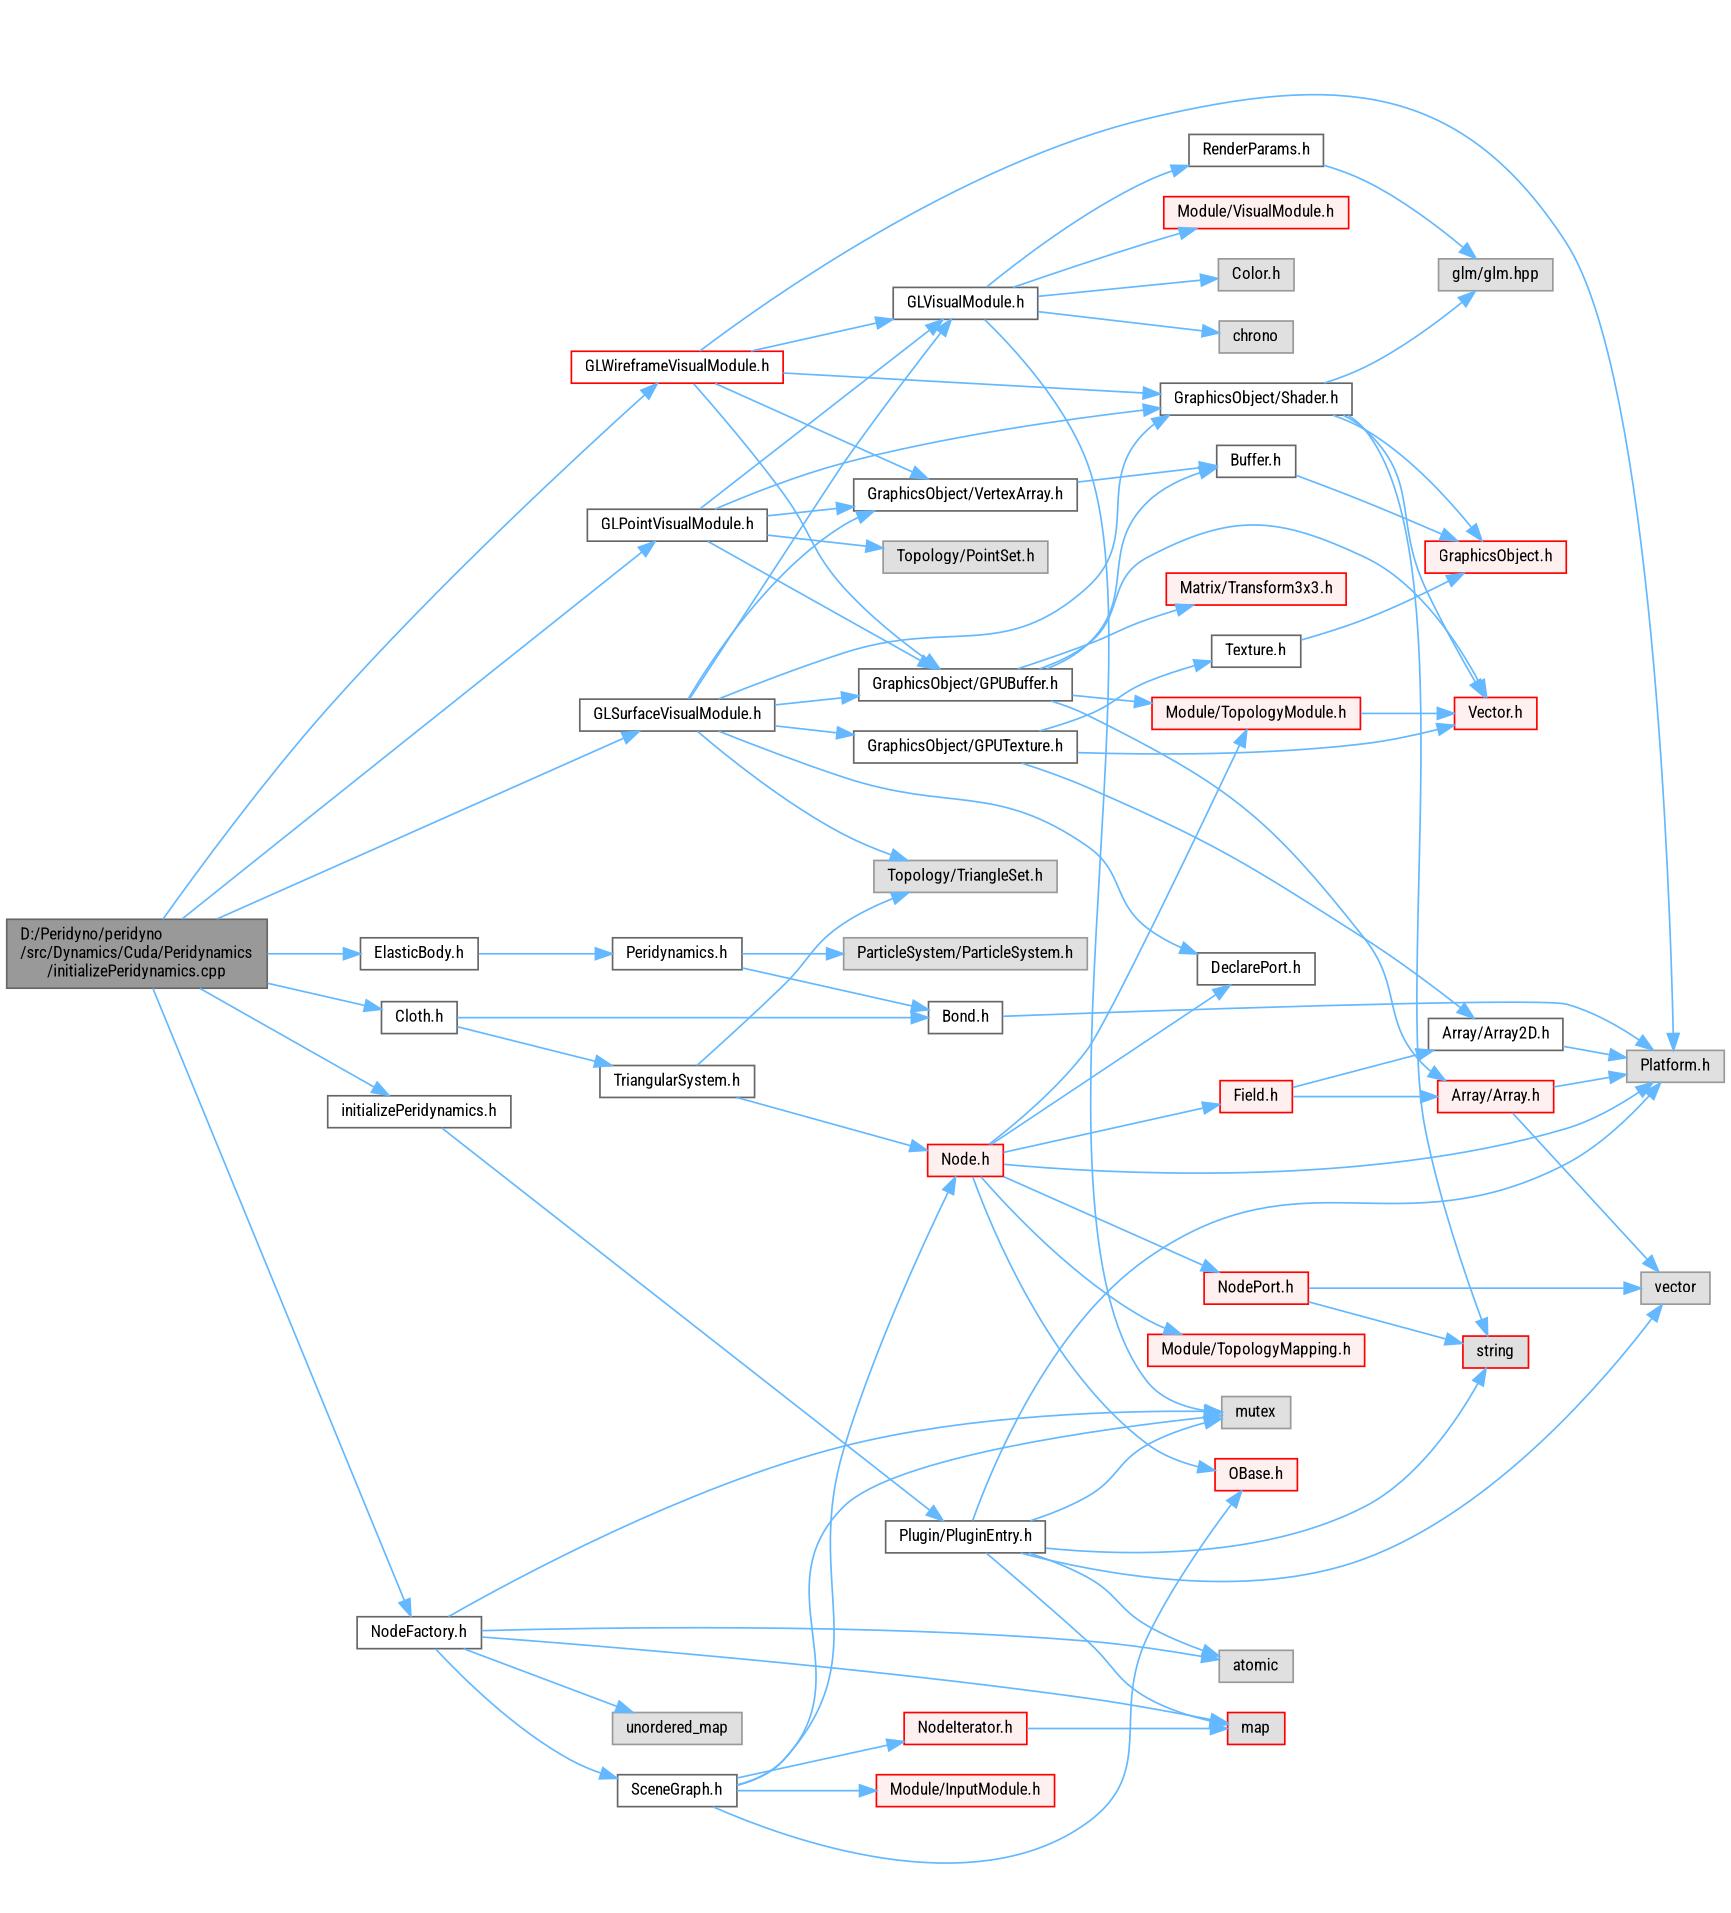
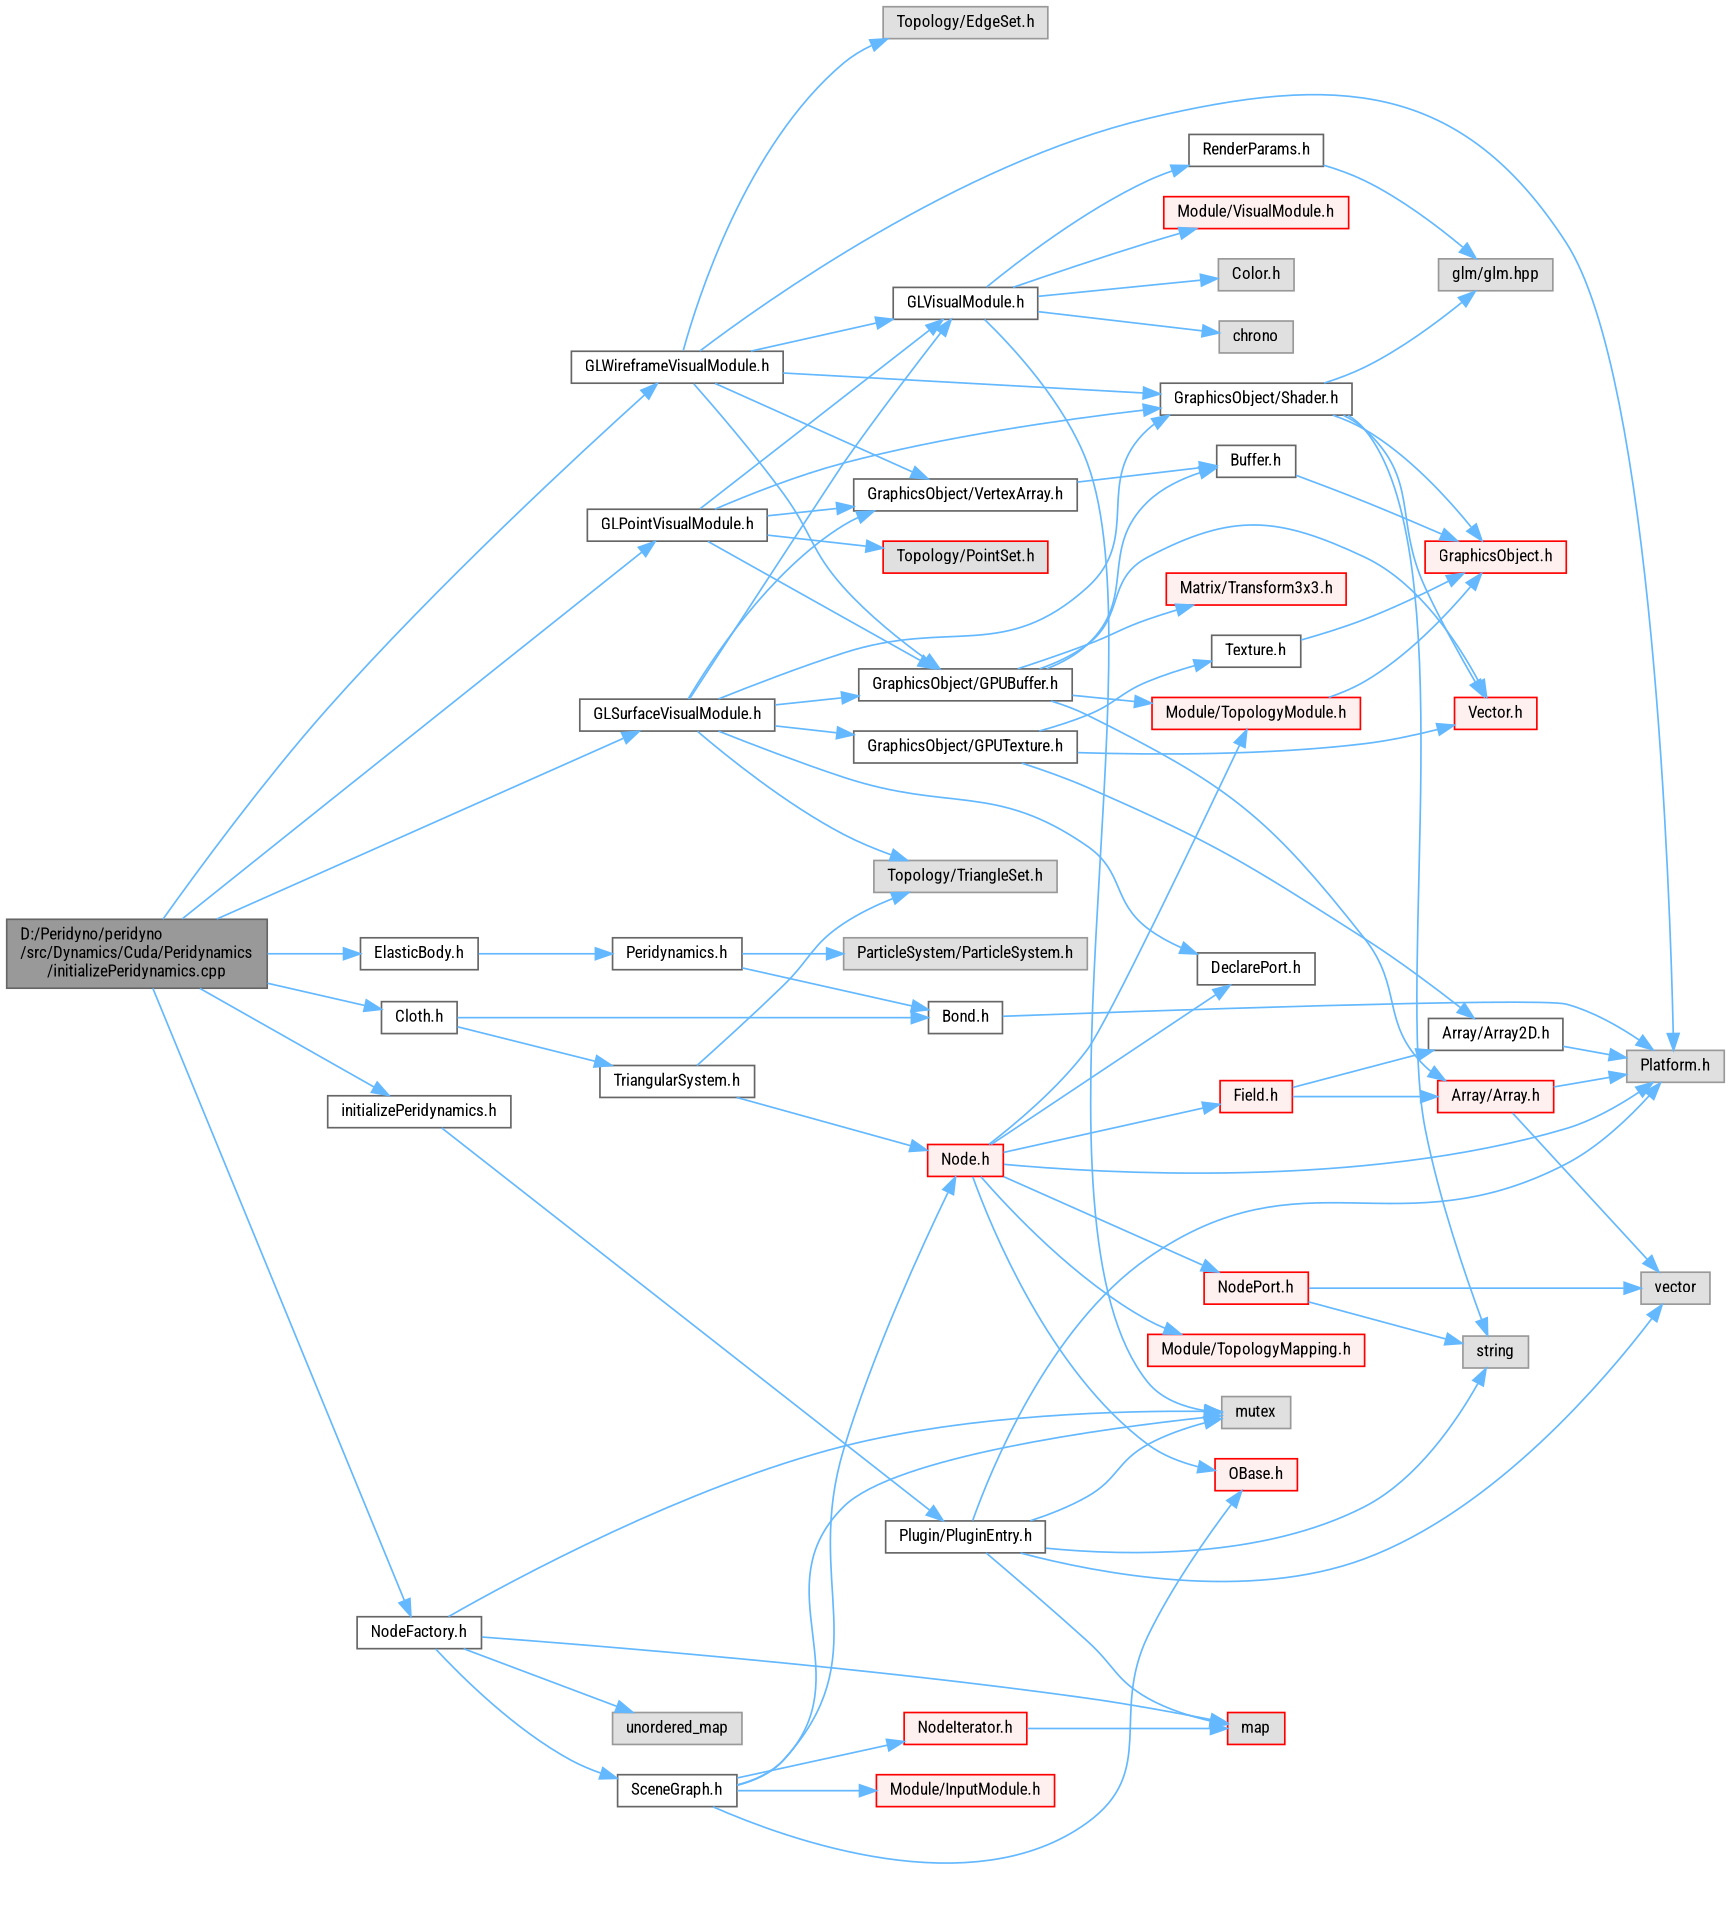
node "Topology/EdgeSet.h": added
node "GLWireframeVisualModule.h": color red -> grey40
node "Topology/PointSet.h": color grey60 -> red
edge "Module/TopologyModule.h" -> "Vector.h": now "Module/TopologyModule.h" -> "GraphicsObject.h"
node "string": color red -> grey60
node "atomic": removed
